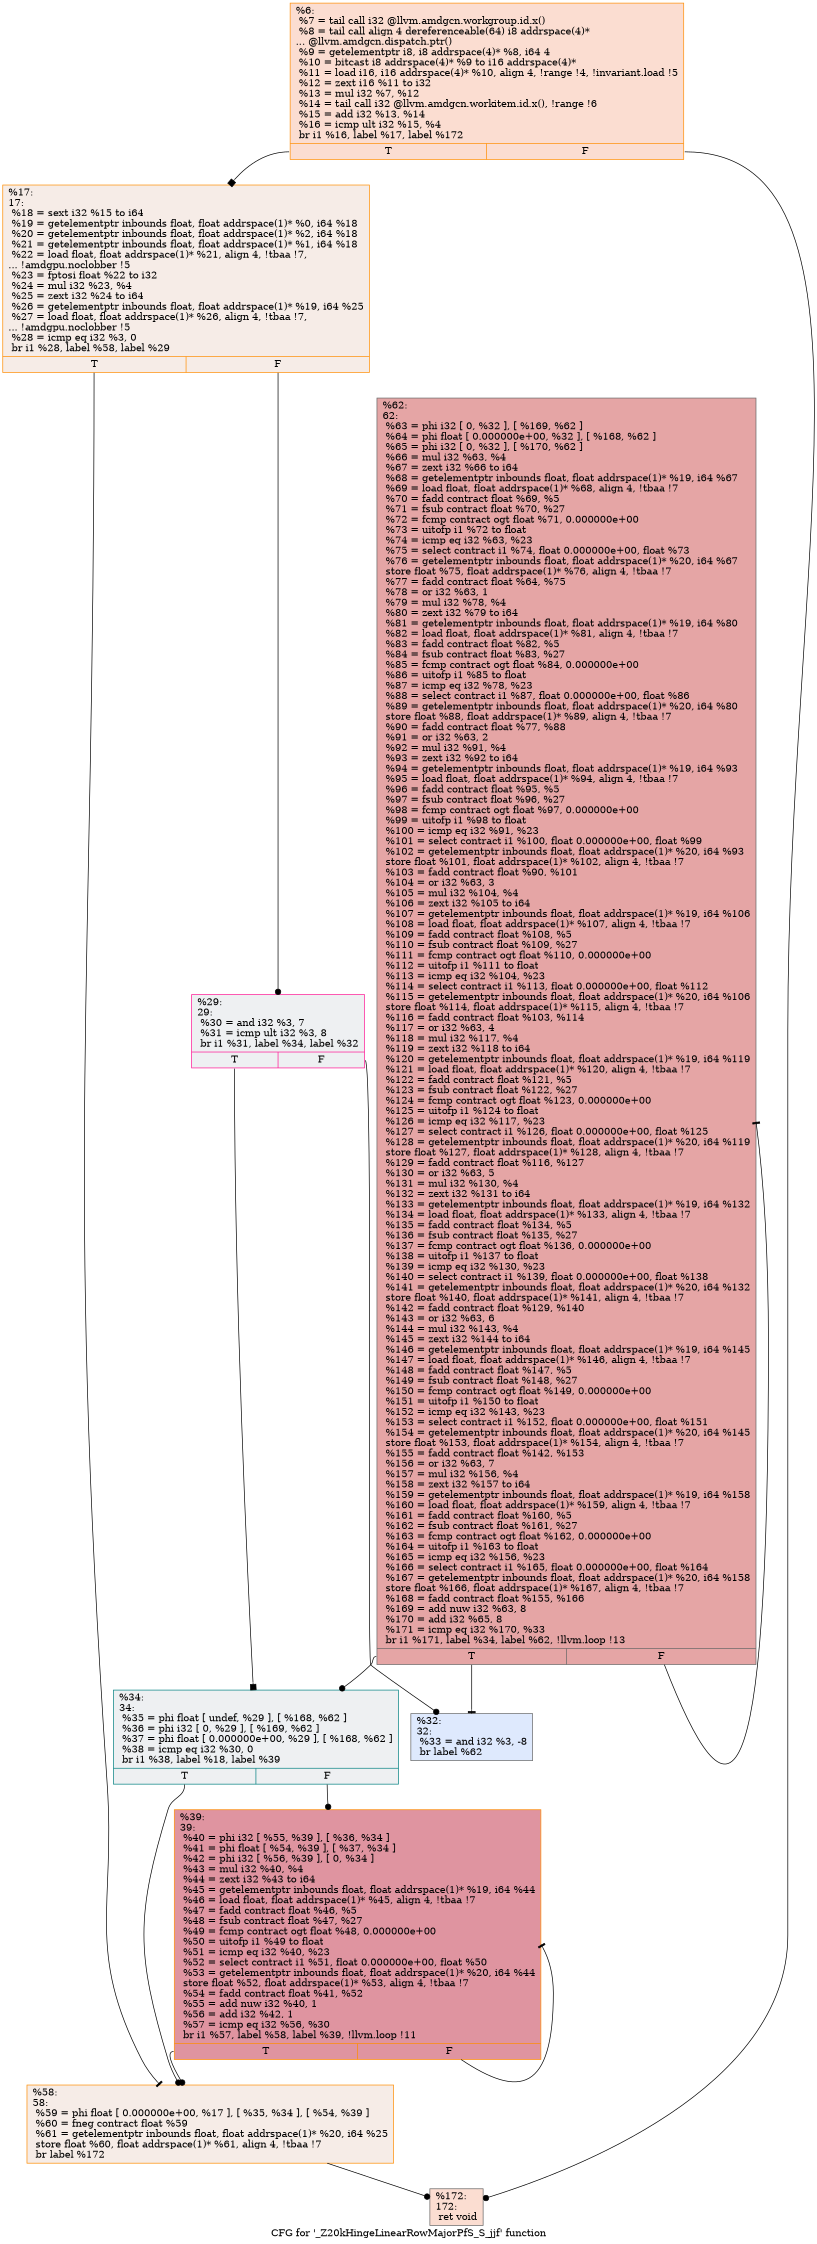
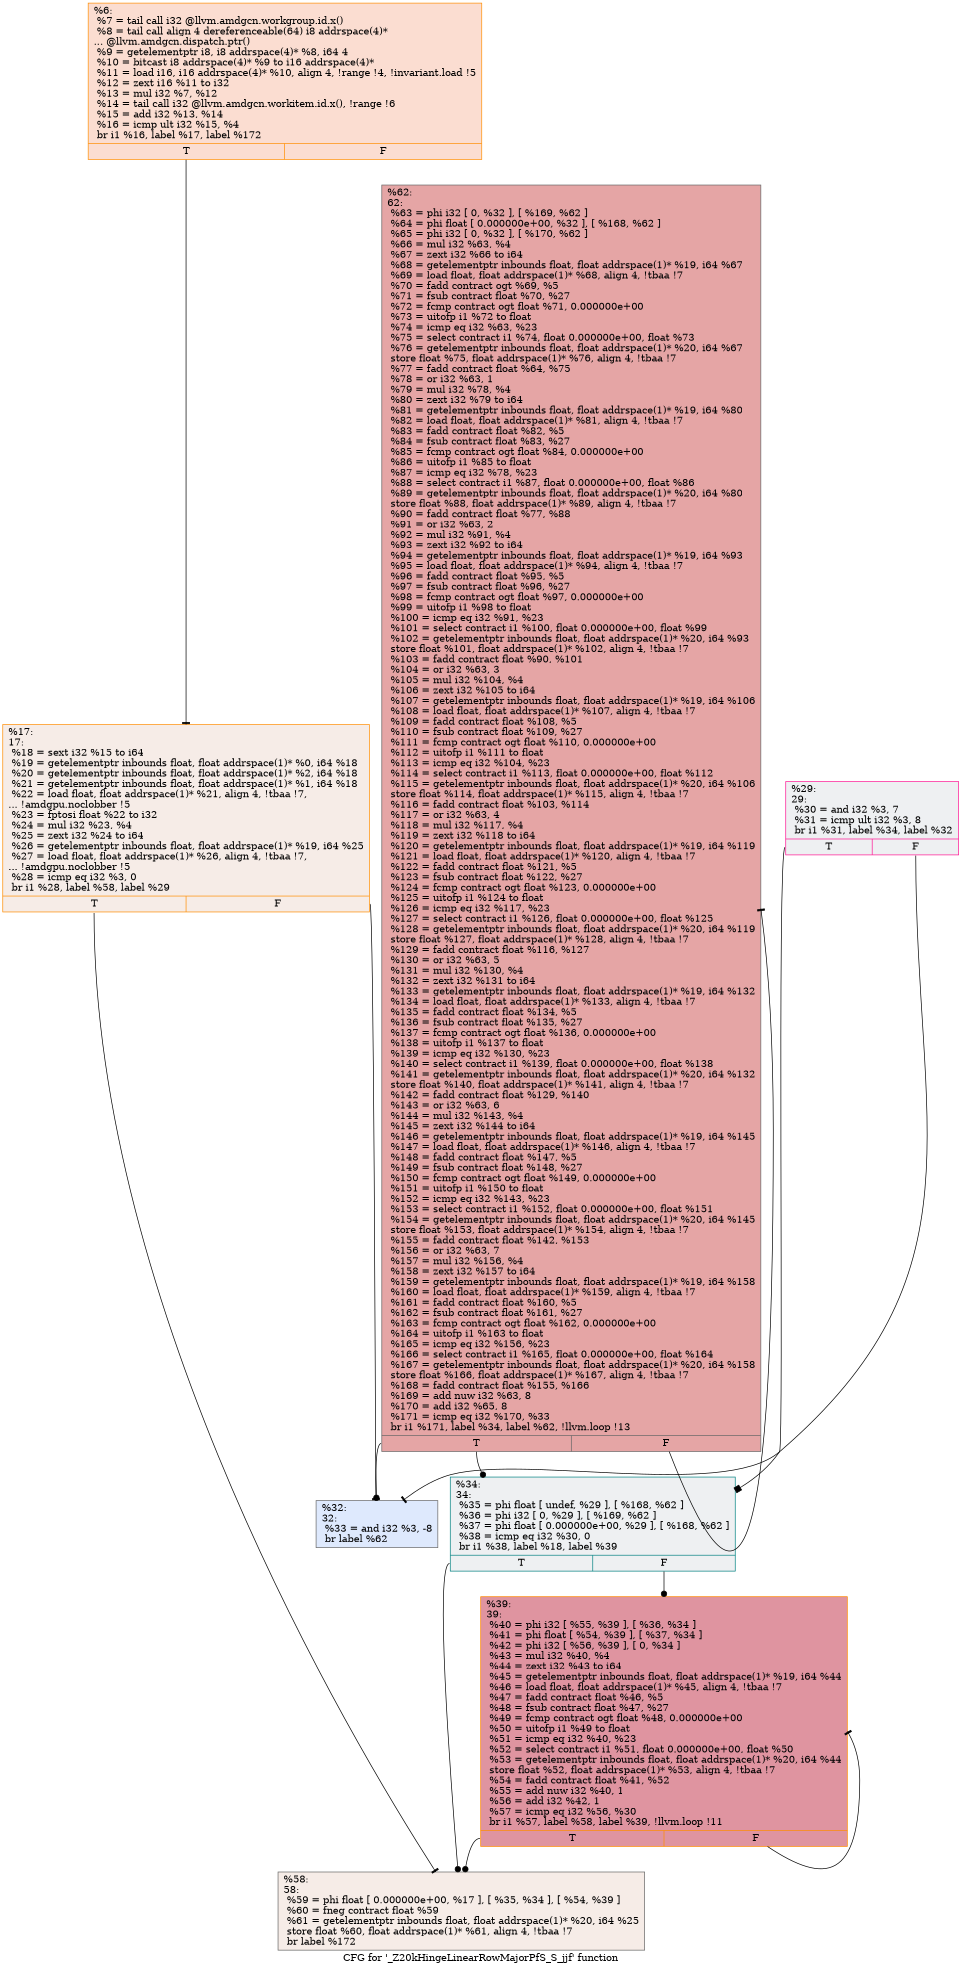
edge "%6:" -> "%17:": arrowhead box -> tee
node "%62:": text "%70 = fadd contract float %69, %5" -> "%70 = fadd contract ogt %69, %5"
edge "%17:" -> "%29:": now "%17:" -> "%32:"
edge "%29:" -> "%32:": arrowhead dot -> tee
node "%58:": color darkorange -> gray40
node "%172:": removed
